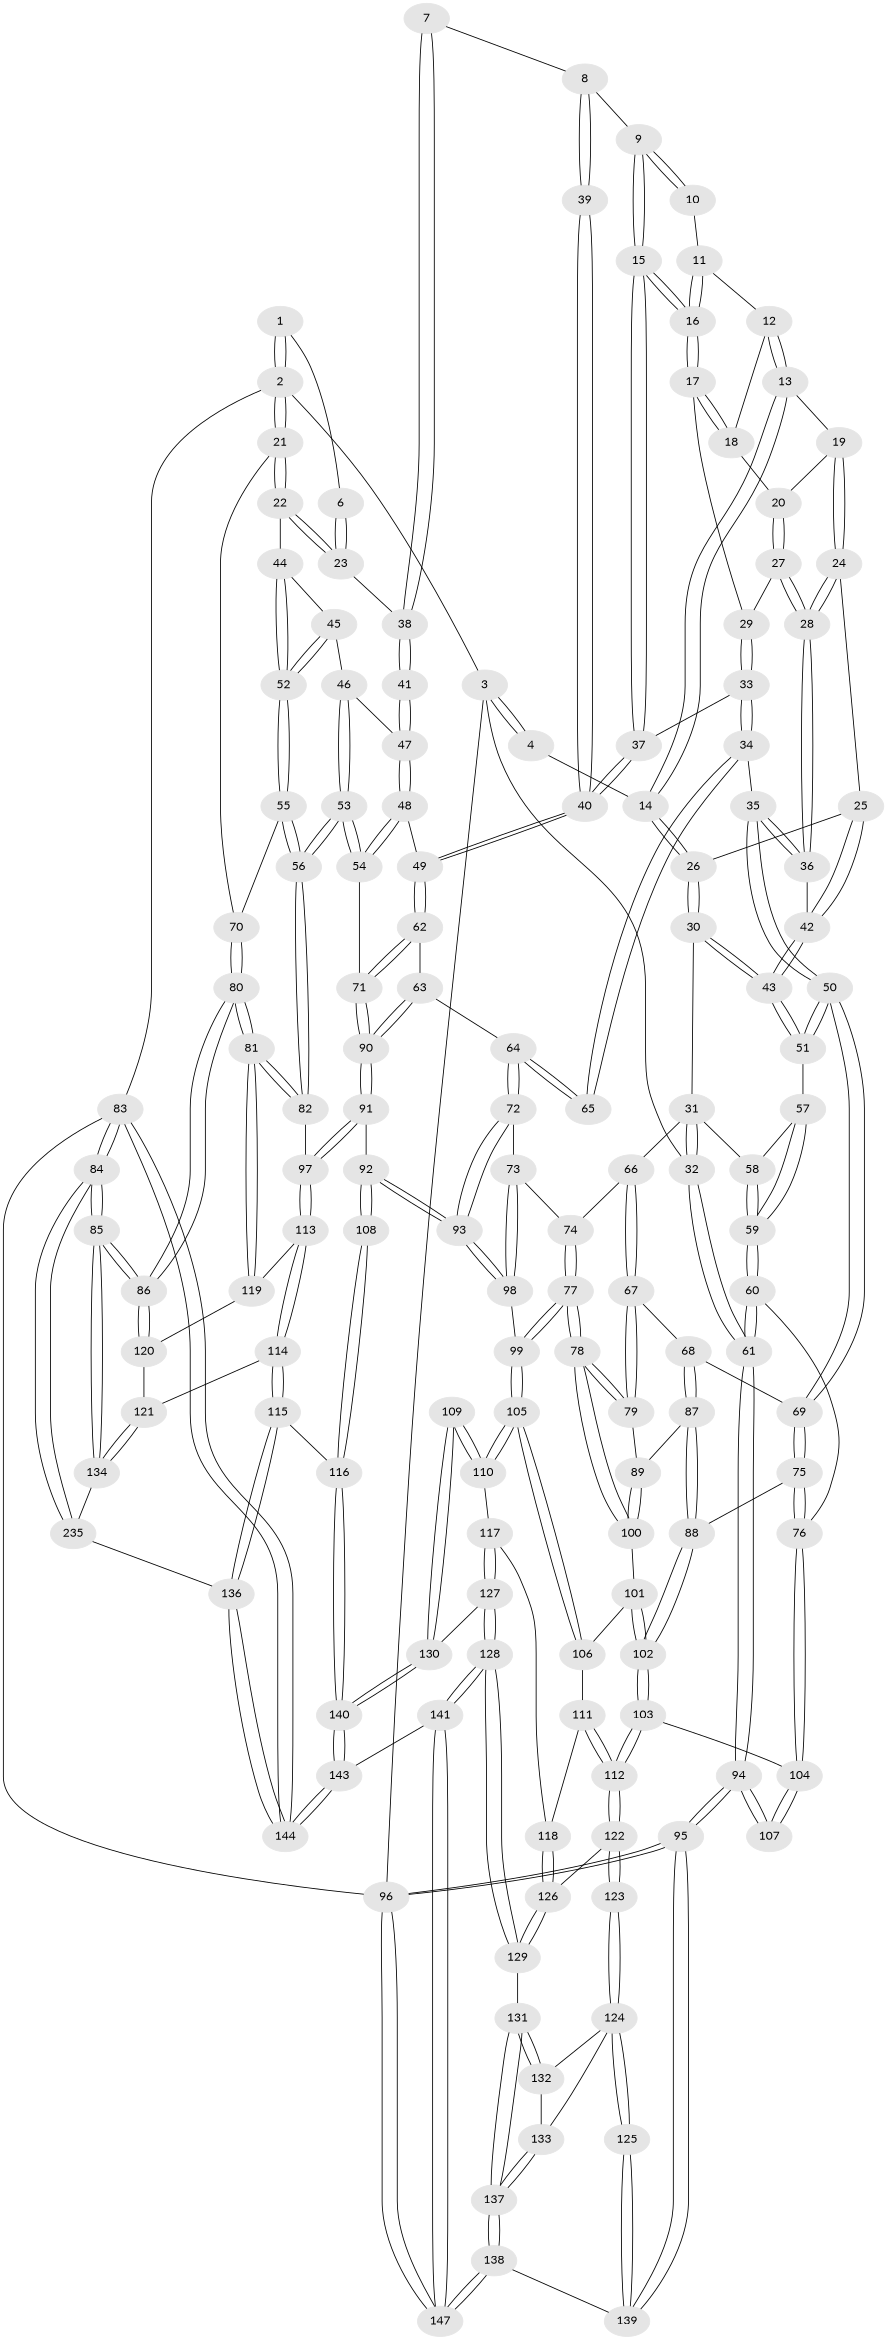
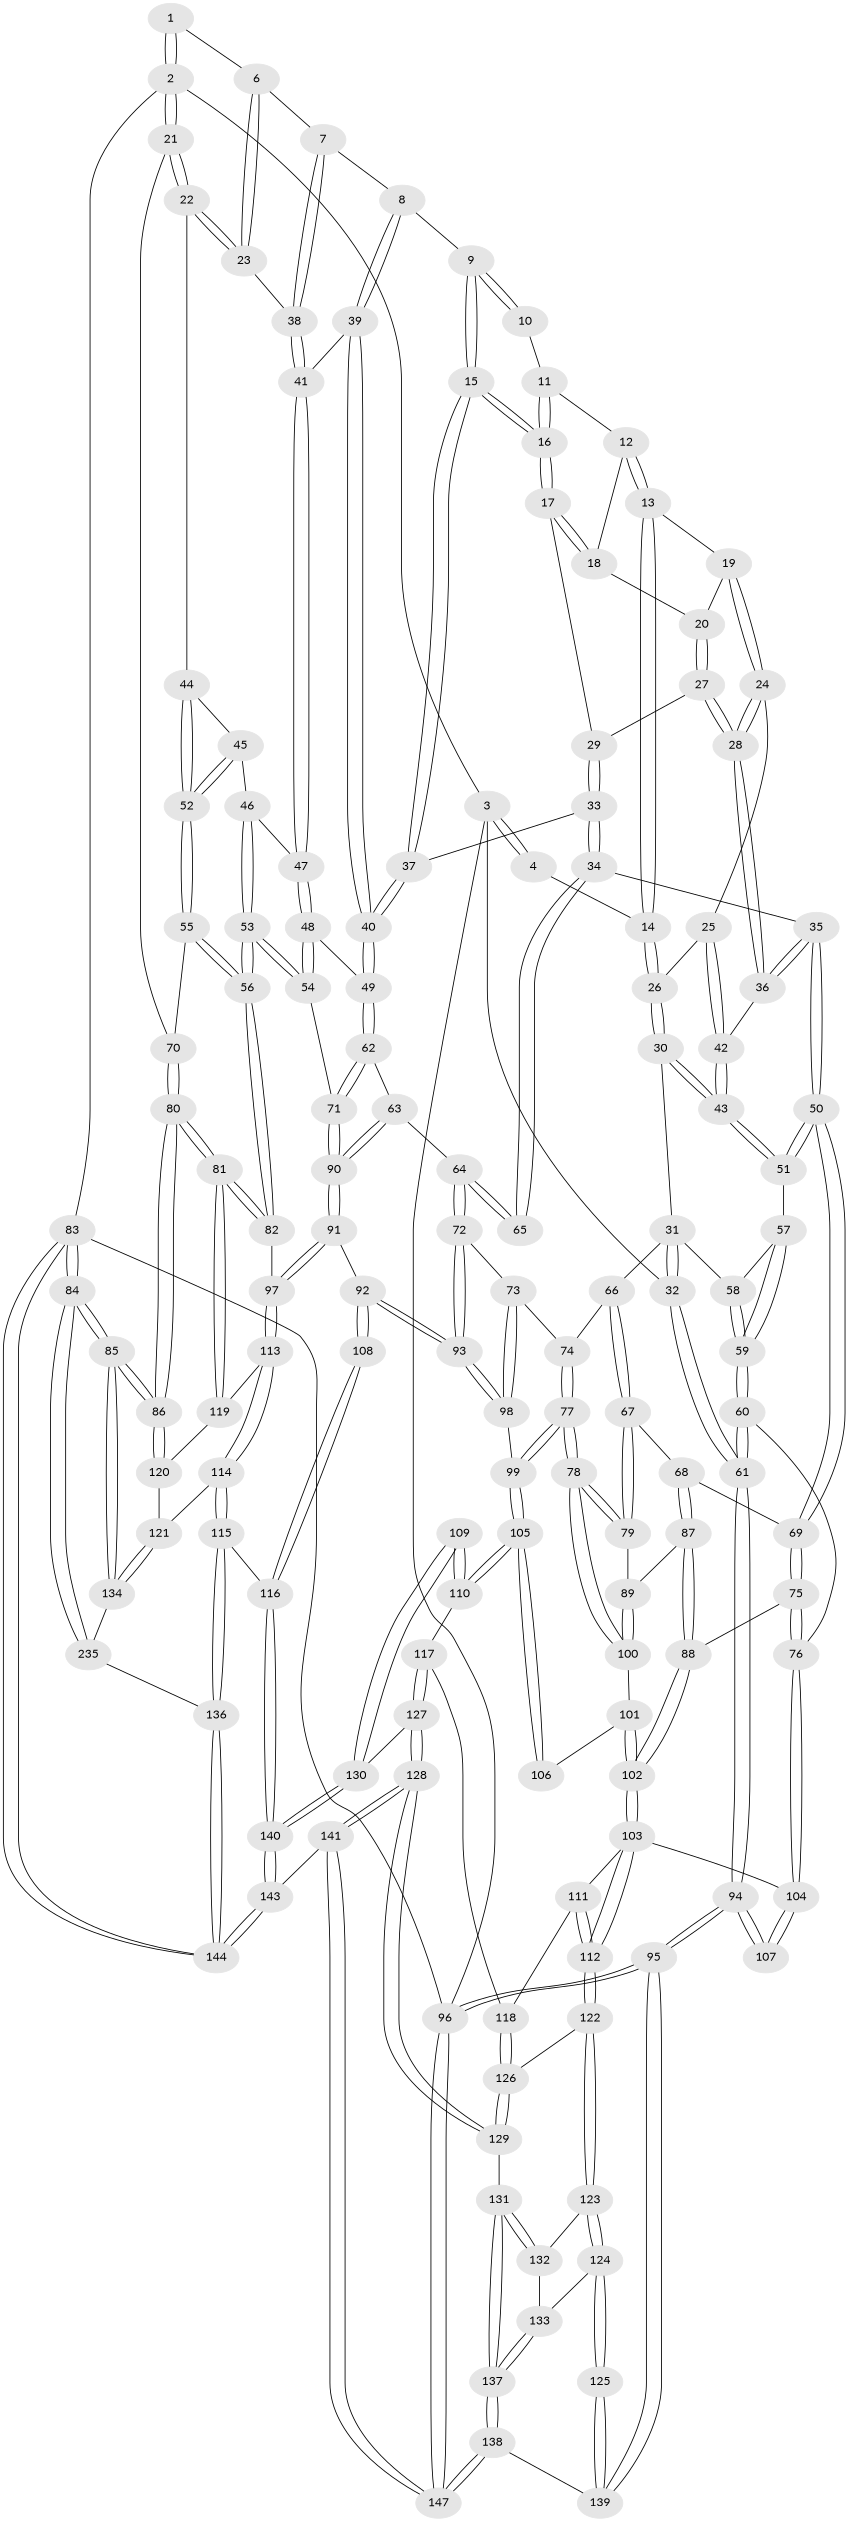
edge "6" -- "7": added
edge "39" -- "41": added
edge "106" -- "111": now "103" -- "111"
edge "124" -- "132": now "123" -- "132"
